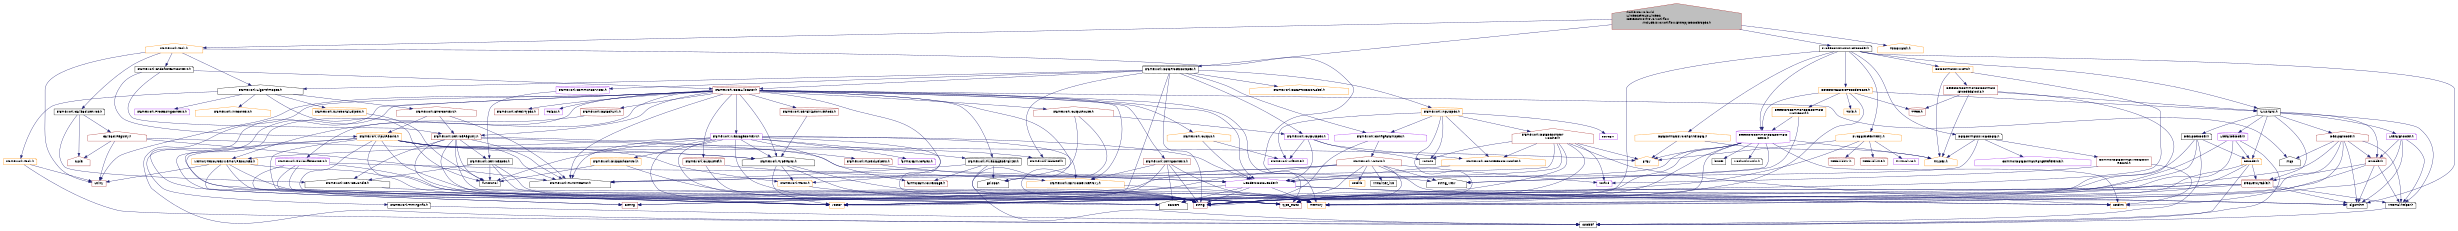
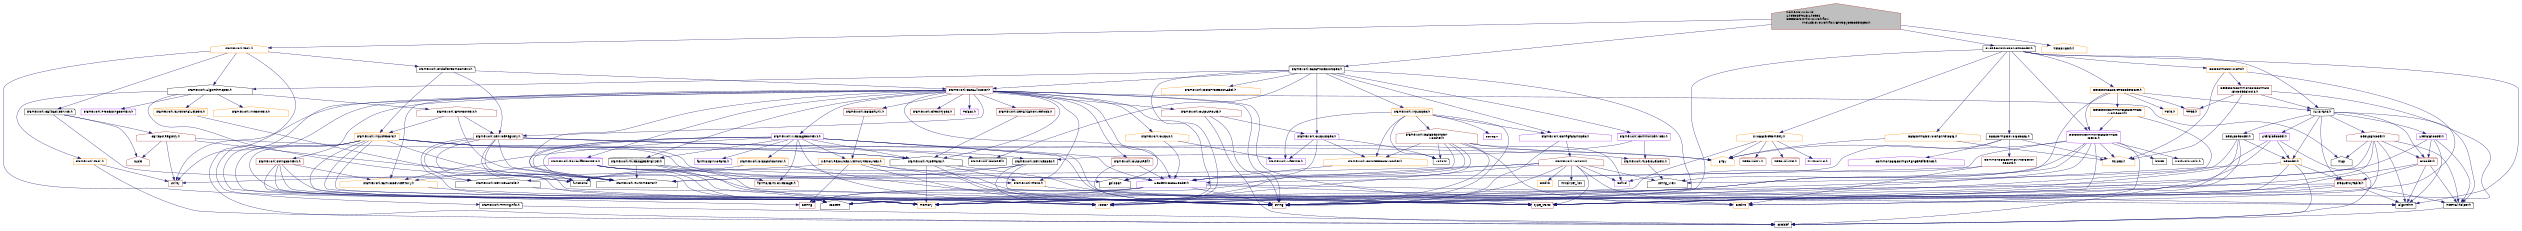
edge "Framework/CommonServices.h" -> "Framework/TypeIdHelpers.h": added
